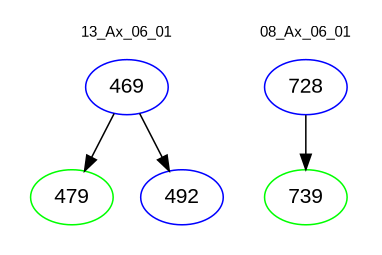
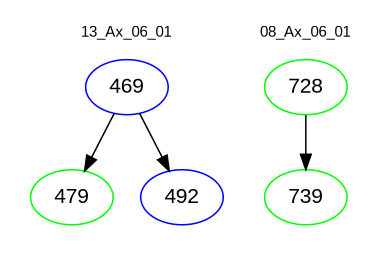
node "728": color blue -> green
